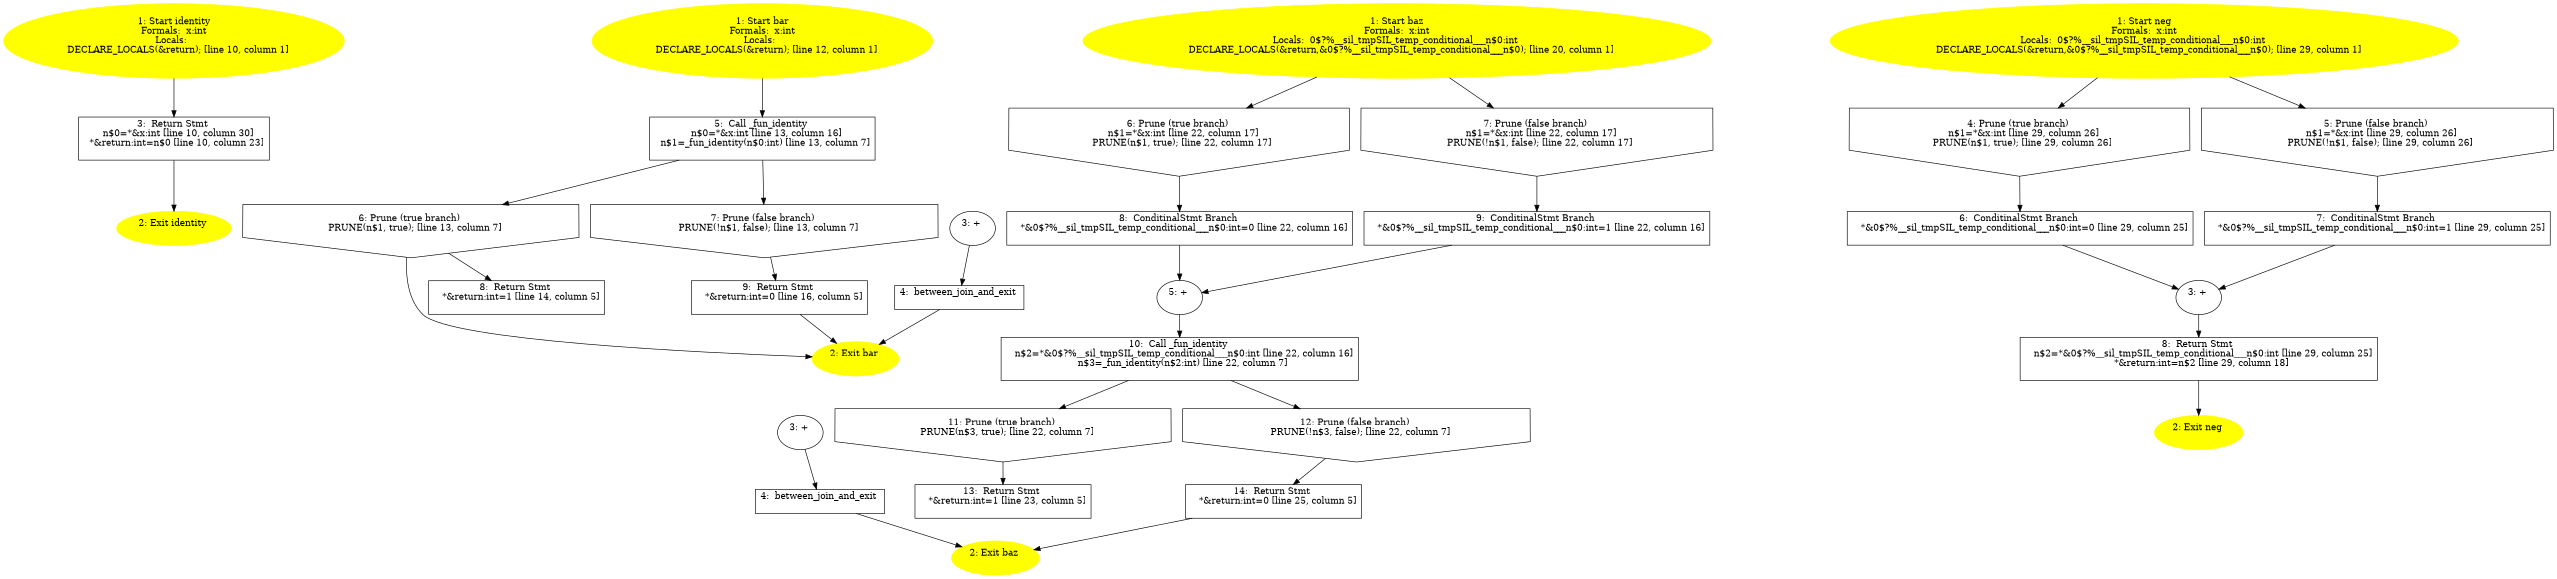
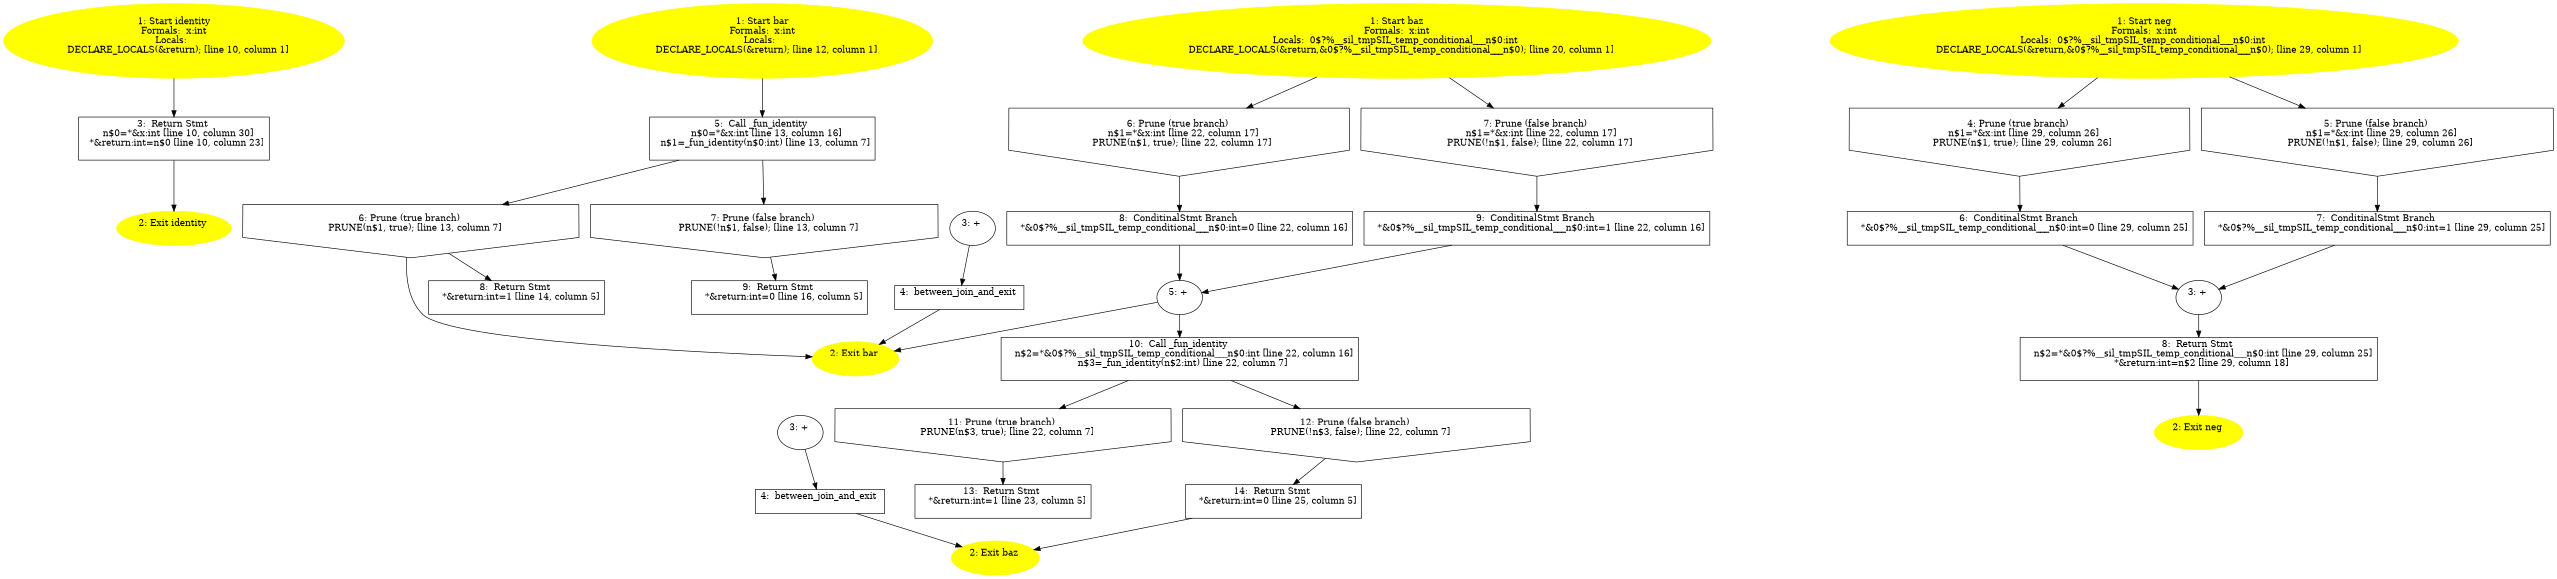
edge "9:  Return Stmt *&return:int=0 [line 16, column 5]" -> "2: Exit bar": now "5: +" -> "2: Exit bar"
